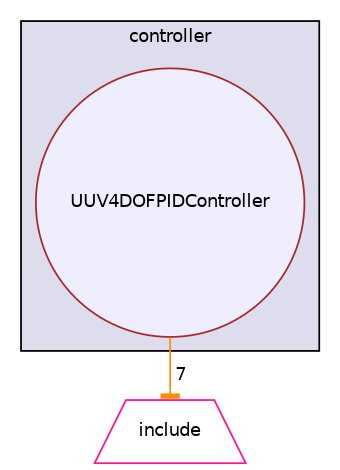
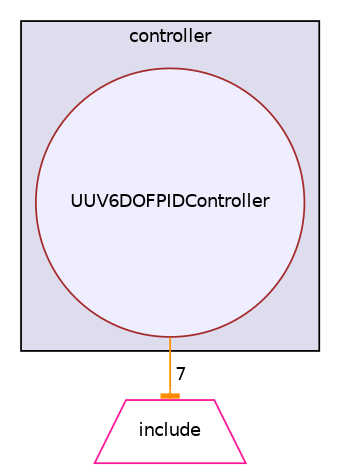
node "UUV4DOFPIDController": label "UUV4DOFPIDController" -> "UUV6DOFPIDController"
